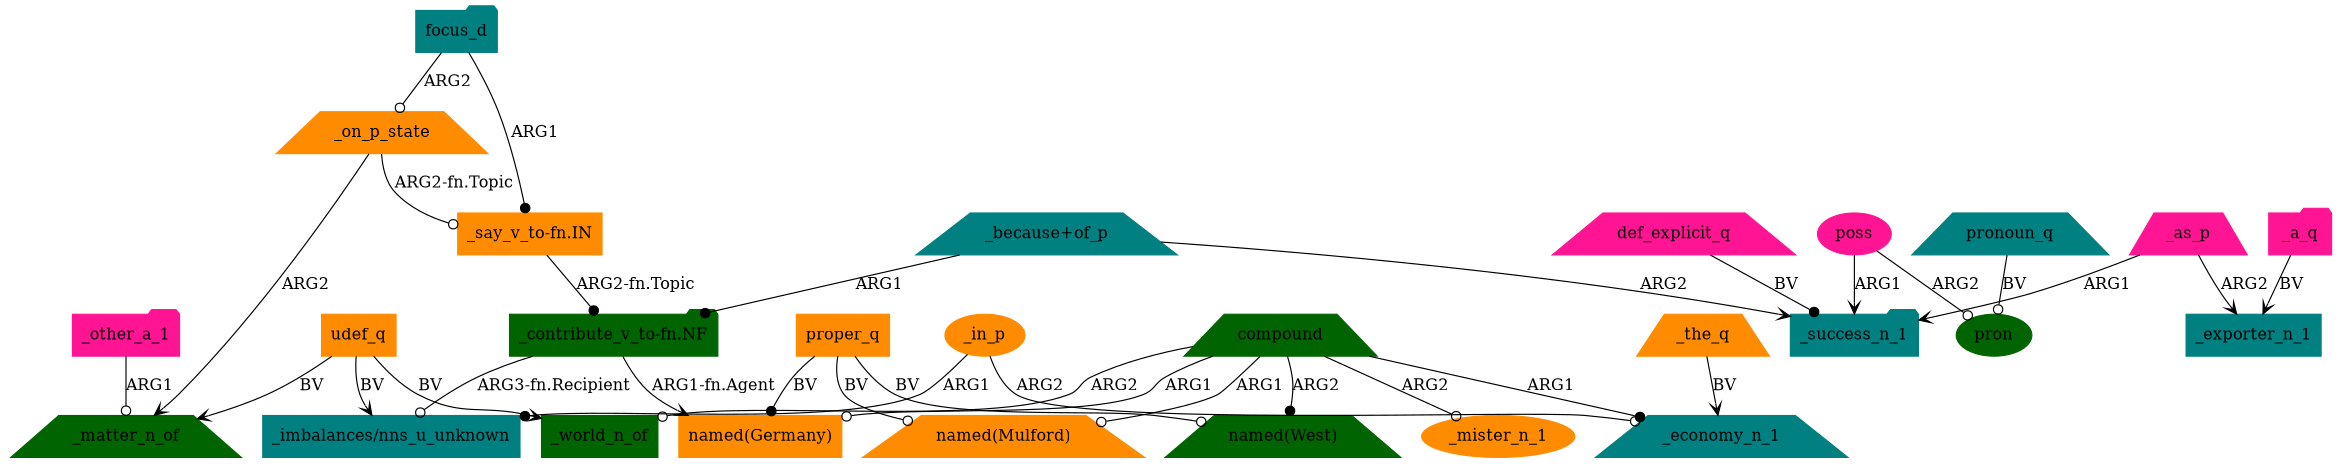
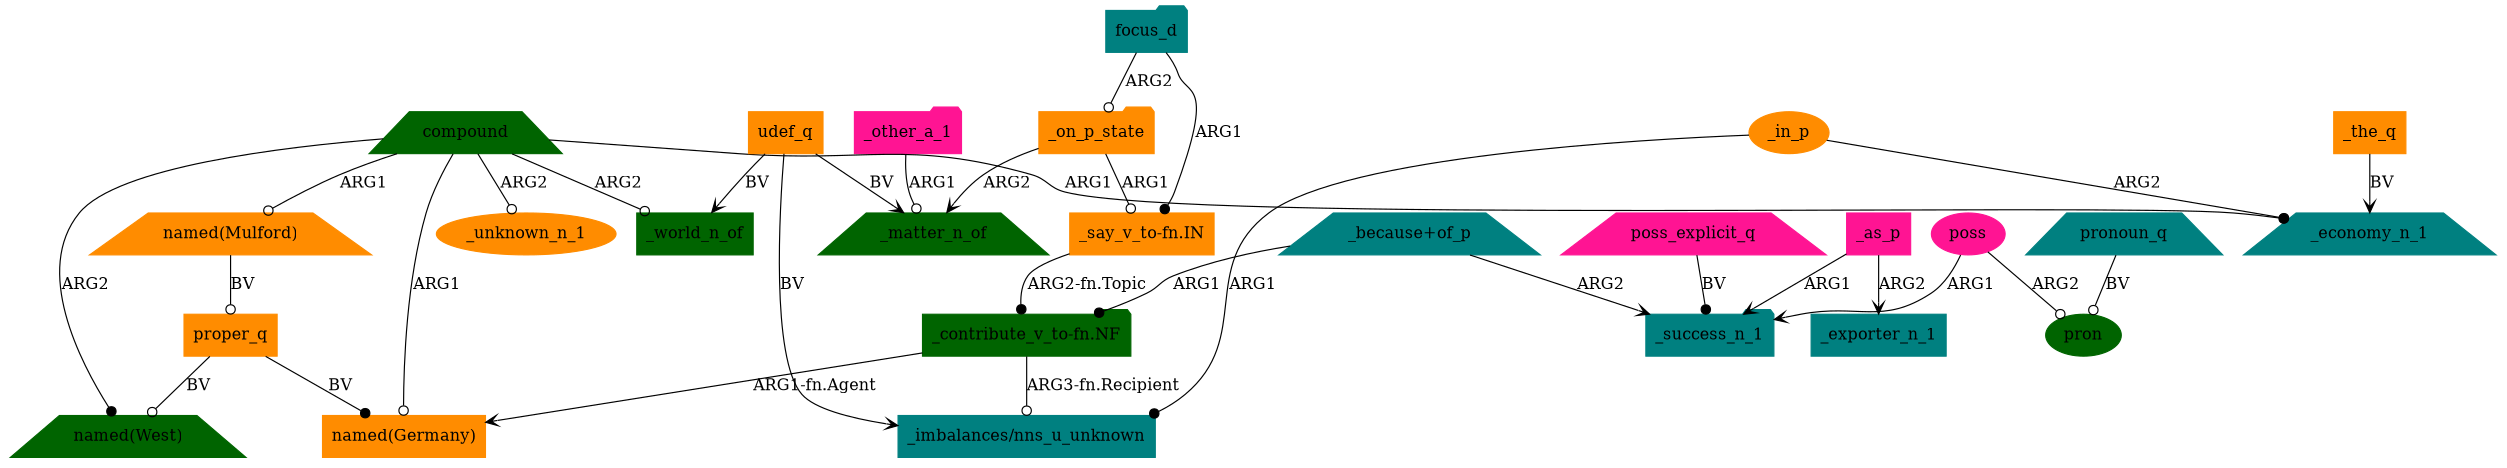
node "_on_p_state": shape trapezium -> folder
edge "_on_p_state" -> "_say_v_to-fn.IN": label "ARG2-fn.Topic" -> "ARG1"
node "def_explicit_q": label "def_explicit_q" -> "poss_explicit_q"
node "_as_p": shape trapezium -> box
node "_a_q": removed
node "_the_q": shape trapezium -> box
edge "proper_q" -> "named(Mulford)": reversed
node "_mister_n_1": label "_mister_n_1" -> "_unknown_n_1"
